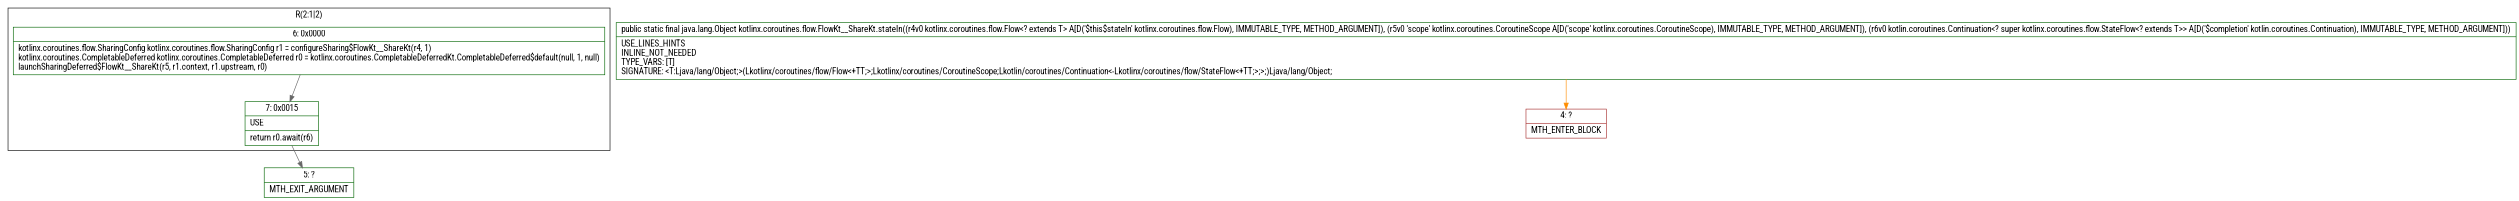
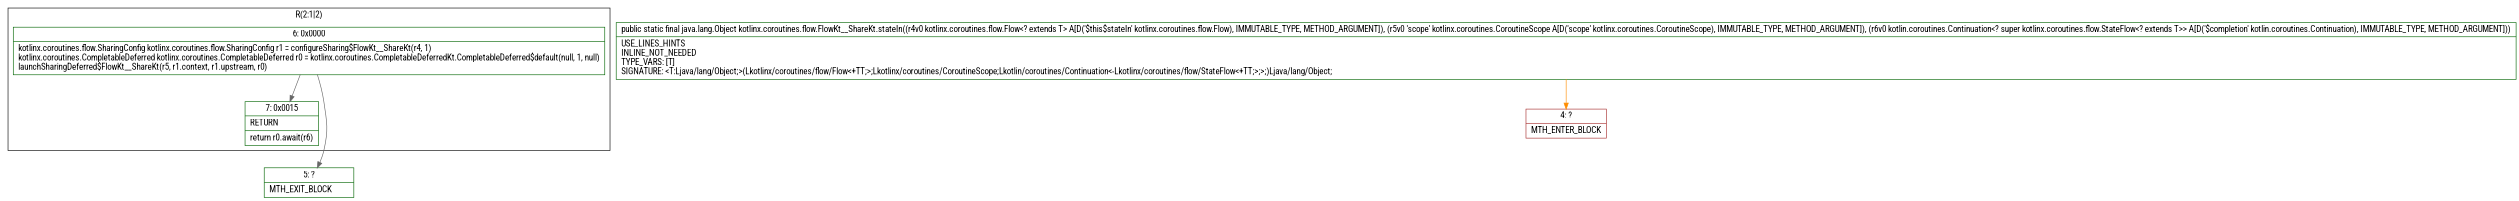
node "7: 0x0015": text "USE" -> "RETURN"
edge "7: 0x0015" -> "5: ?": now "6: 0x0000" -> "5: ?"
node "5: ?": text "MTH_EXIT_ARGUMENT" -> "MTH_EXIT_BLOCK"
